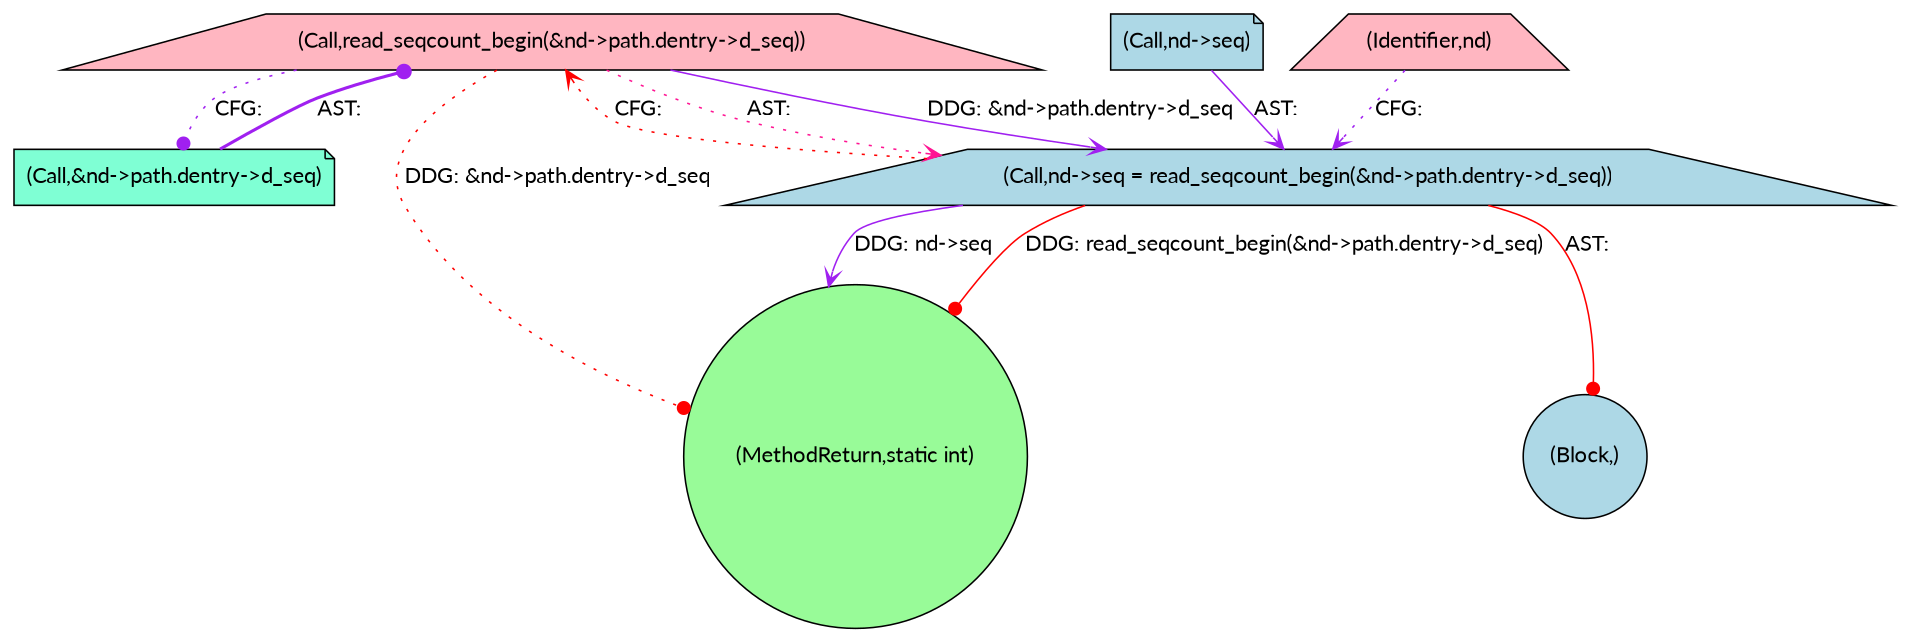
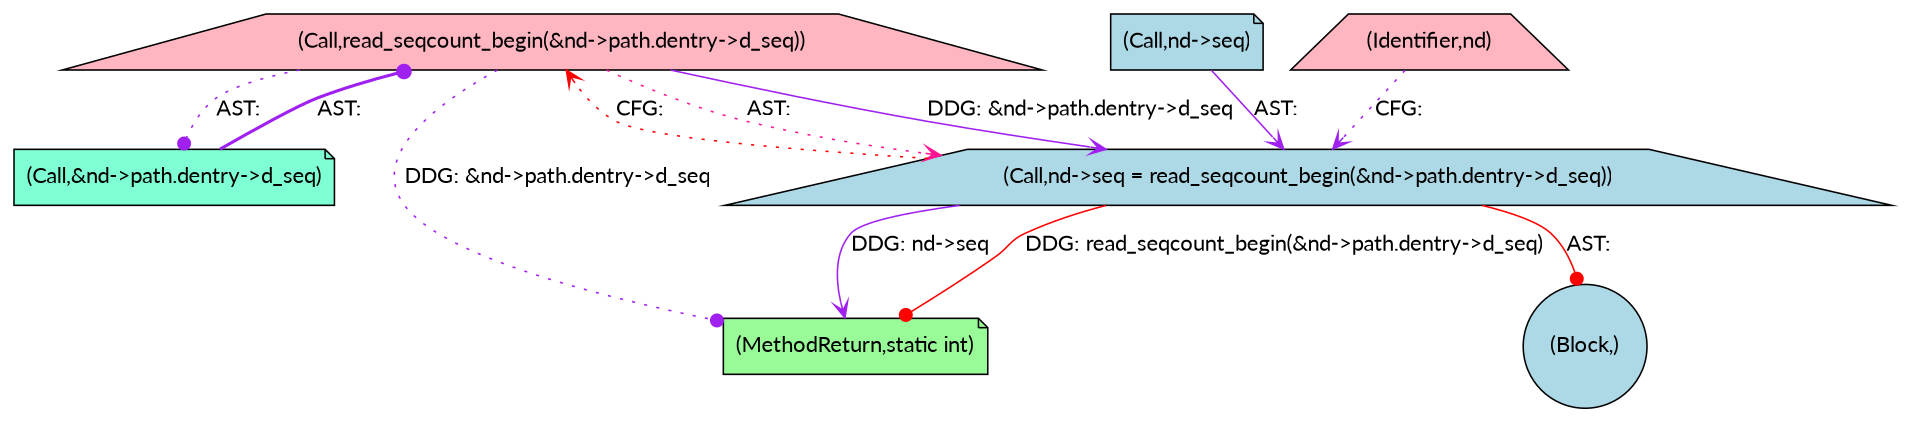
edge "(Call,read_seqcount_begin(&nd->path.dentry->d_seq))" -> "(Call,&nd->path.dentry->d_seq)": label "CFG: " -> "AST: "
edge "(Call,read_seqcount_begin(&nd->path.dentry->d_seq))" -> "(MethodReturn,static int)": color red -> purple
node "(MethodReturn,static int)": shape circle -> note
